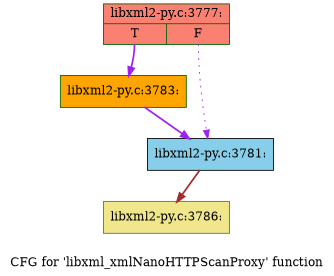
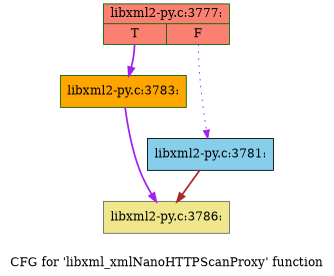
edge "libxml2-py.c:3783:" -> "libxml2-py.c:3781:": now "libxml2-py.c:3783:" -> "libxml2-py.c:3786:"
